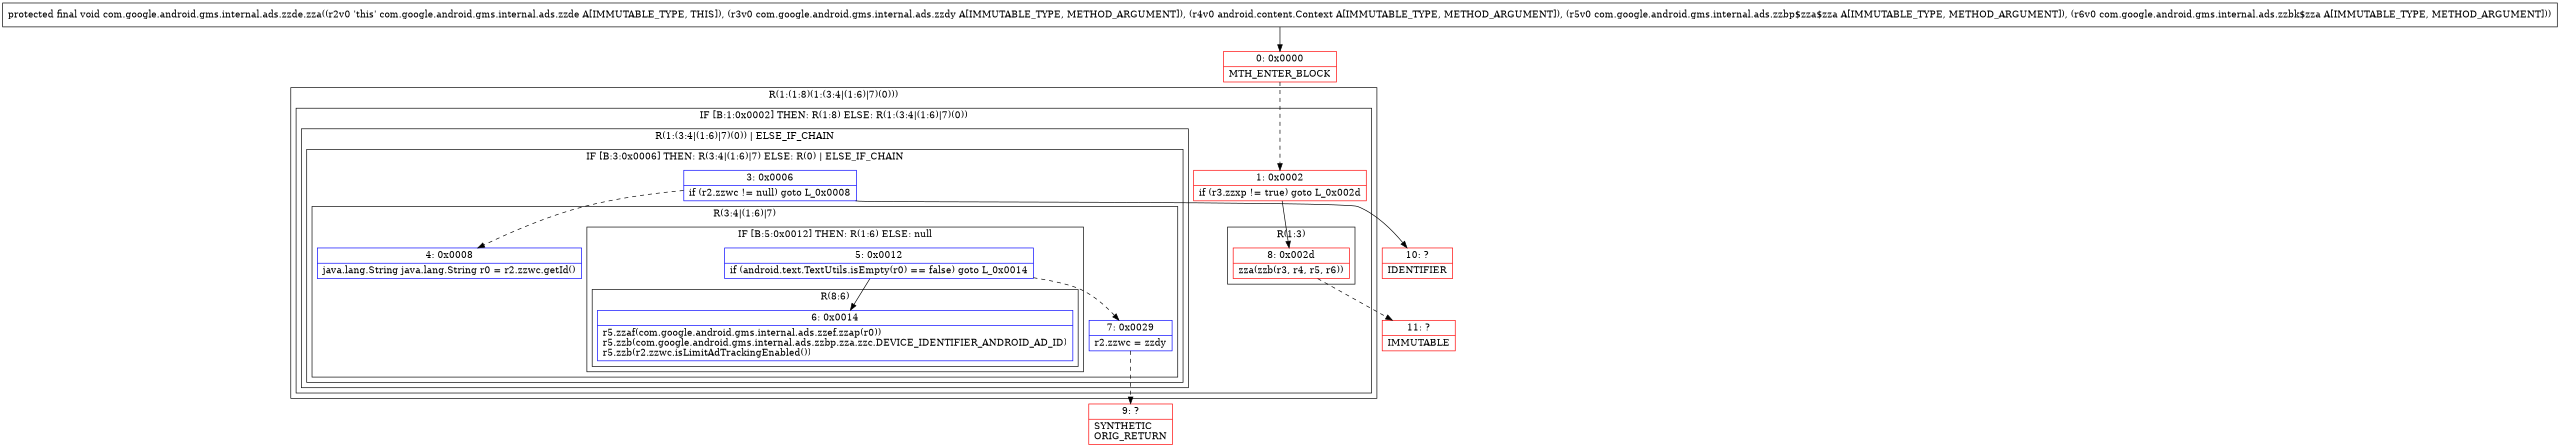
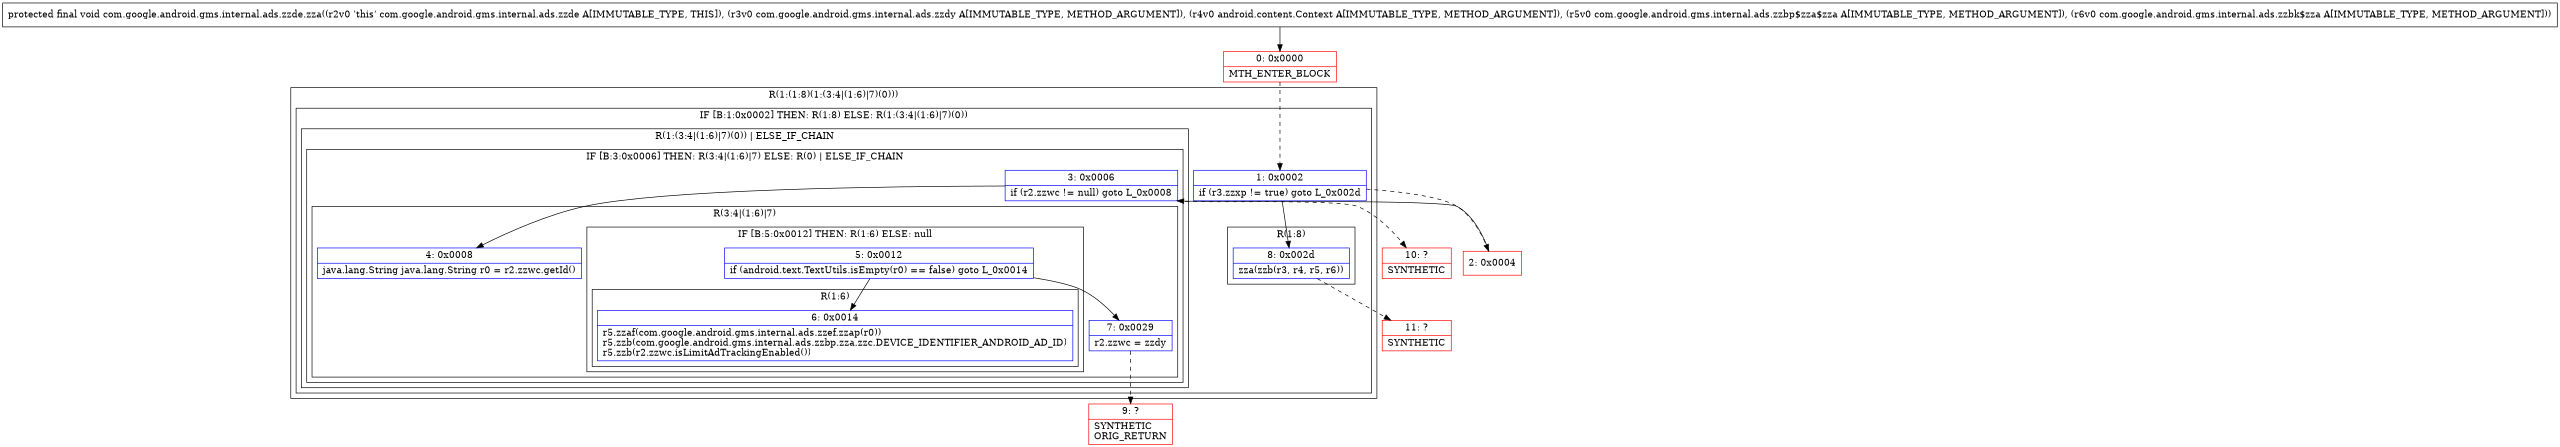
node "1: 0x0002": color red -> blue
edge "3: 0x0006" -> "10: ?": style solid -> dashed
edge "3: 0x0006" -> "4: 0x0008": style dashed -> solid
cluster "R(1:3)": label "R(1:3)" -> "R(1:8)"
node "8: 0x002d": color red -> blue
node "2: 0x0004": added
node "10: ?": text "IDENTIFIER" -> "SYNTHETIC"
edge "5: 0x0012" -> "7: 0x0029": style dashed -> solid
cluster "R(8:6)": label "R(8:6)" -> "R(1:6)"
node "11: ?": text "IMMUTABLE" -> "SYNTHETIC"
